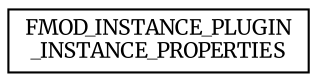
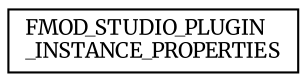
node "FMOD_INSTANCE_PLUGIN _INSTANCE_PROPERTIES": label "FMOD_INSTANCE_PLUGIN _INSTANCE_PROPERTIES" -> "FMOD_STUDIO_PLUGIN _INSTANCE_PROPERTIES"
